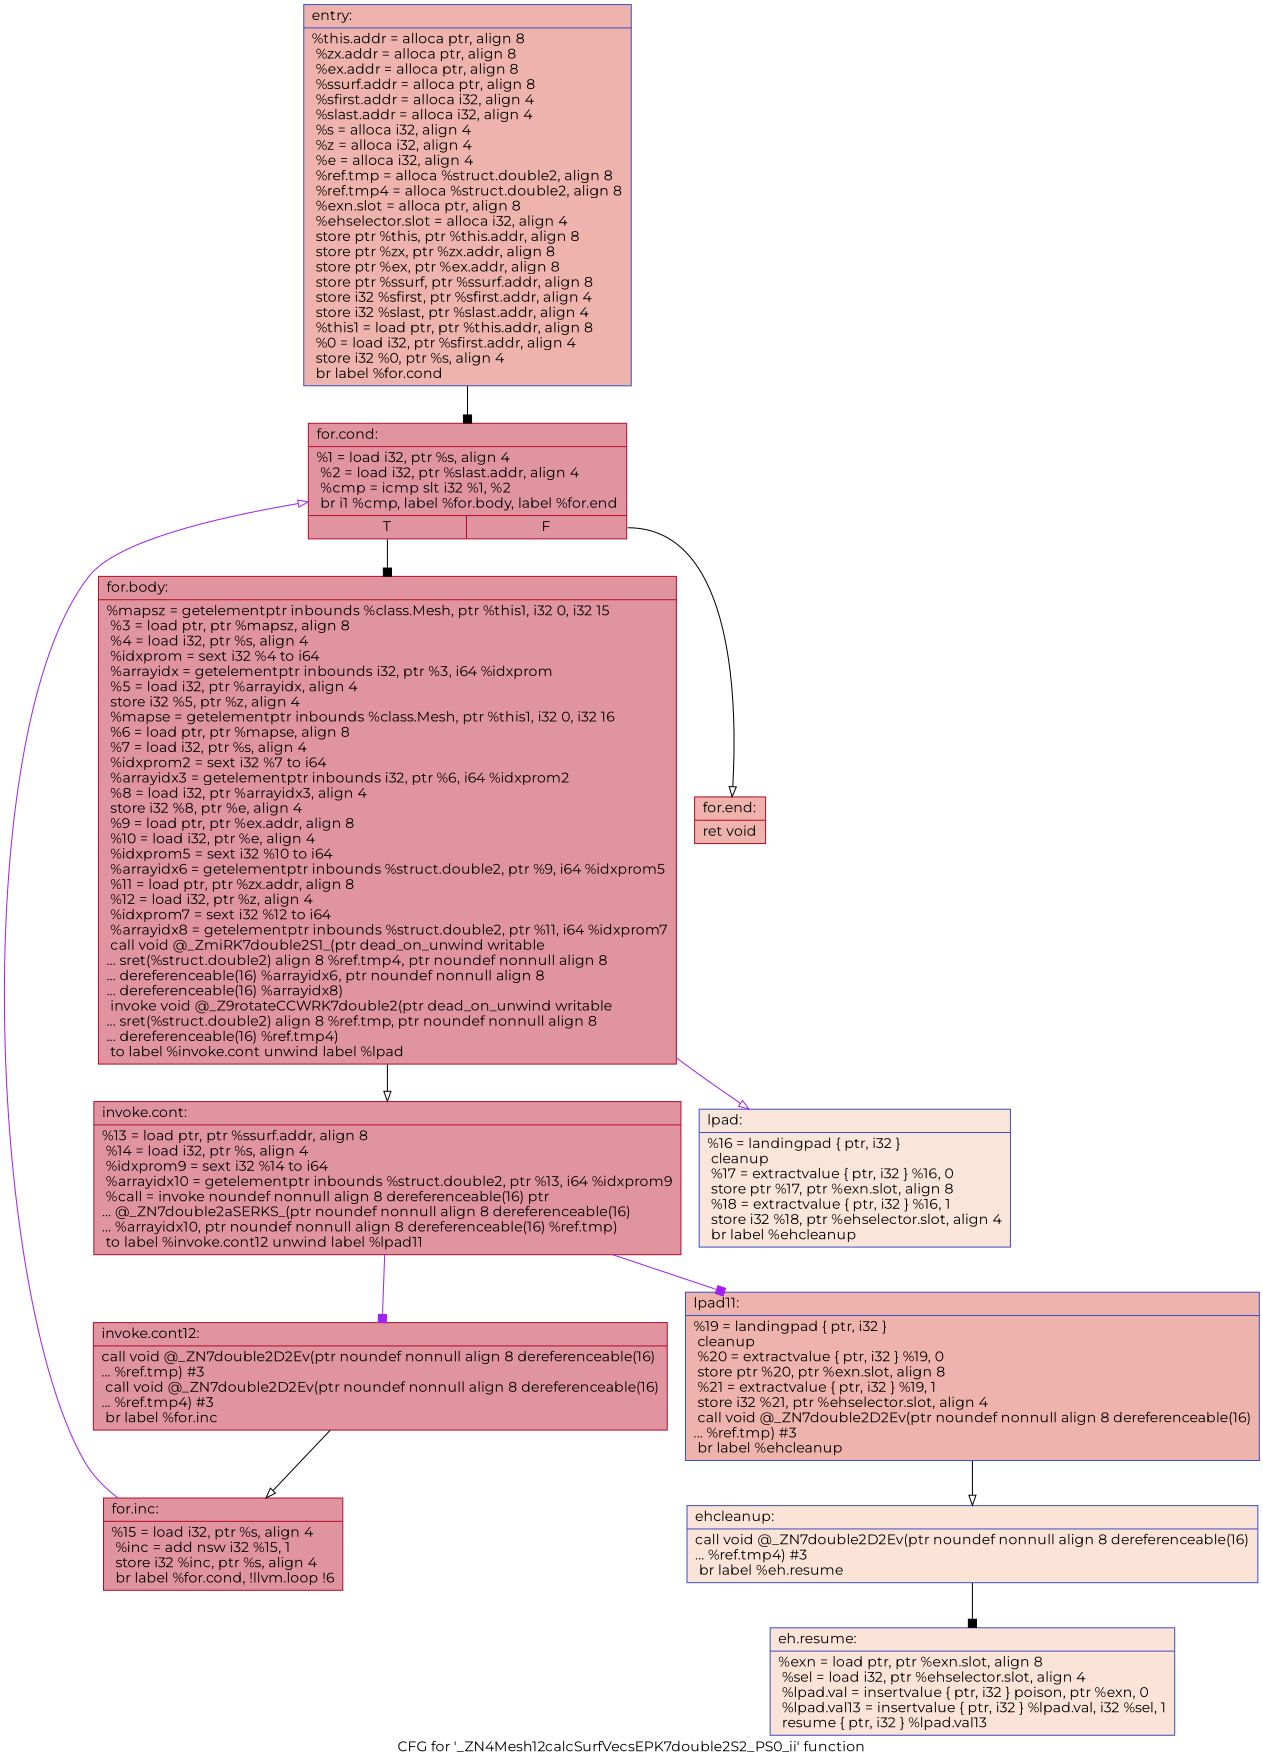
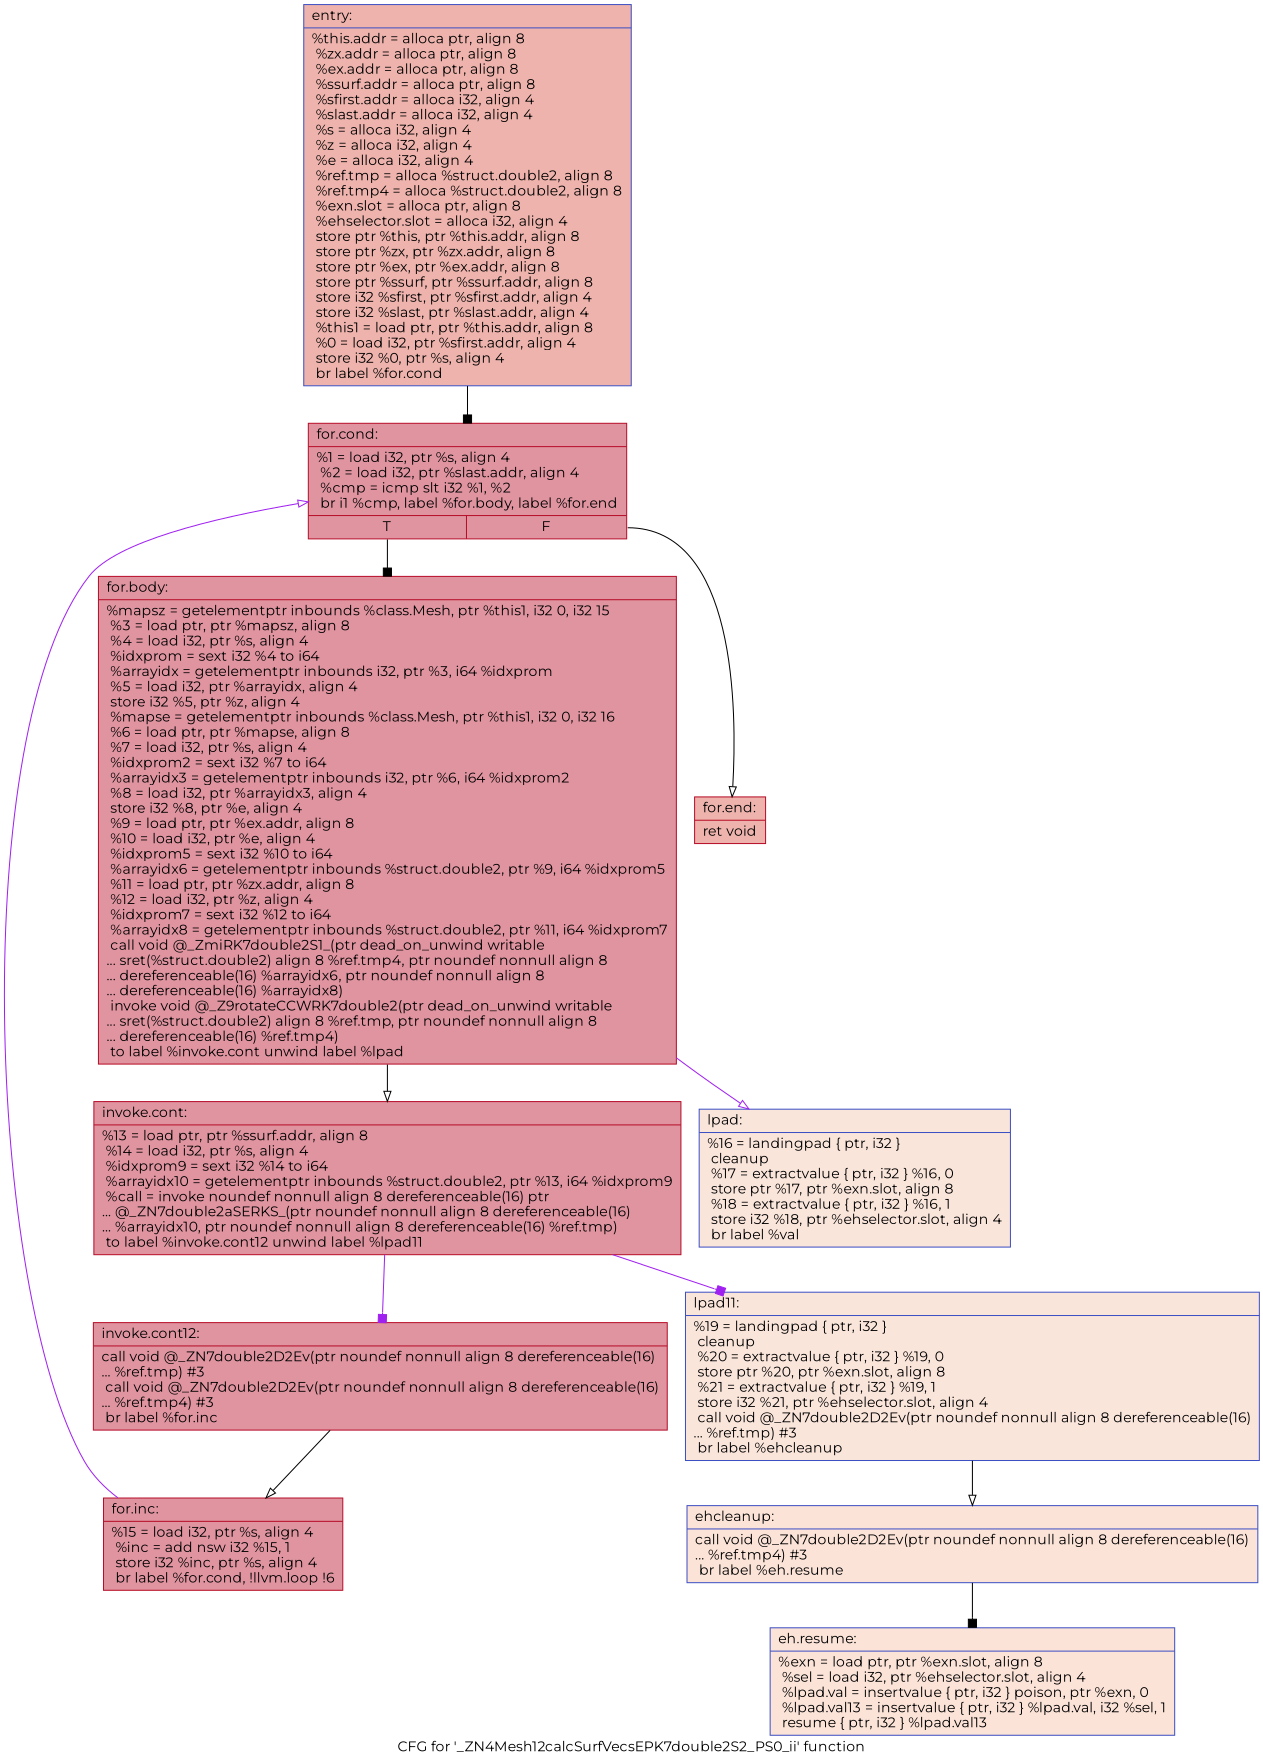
node "lpad:": text "br label %ehcleanup" -> "br label %val"
node "lpad11:": fillcolor #d6524470 -> #f4c5ad70
